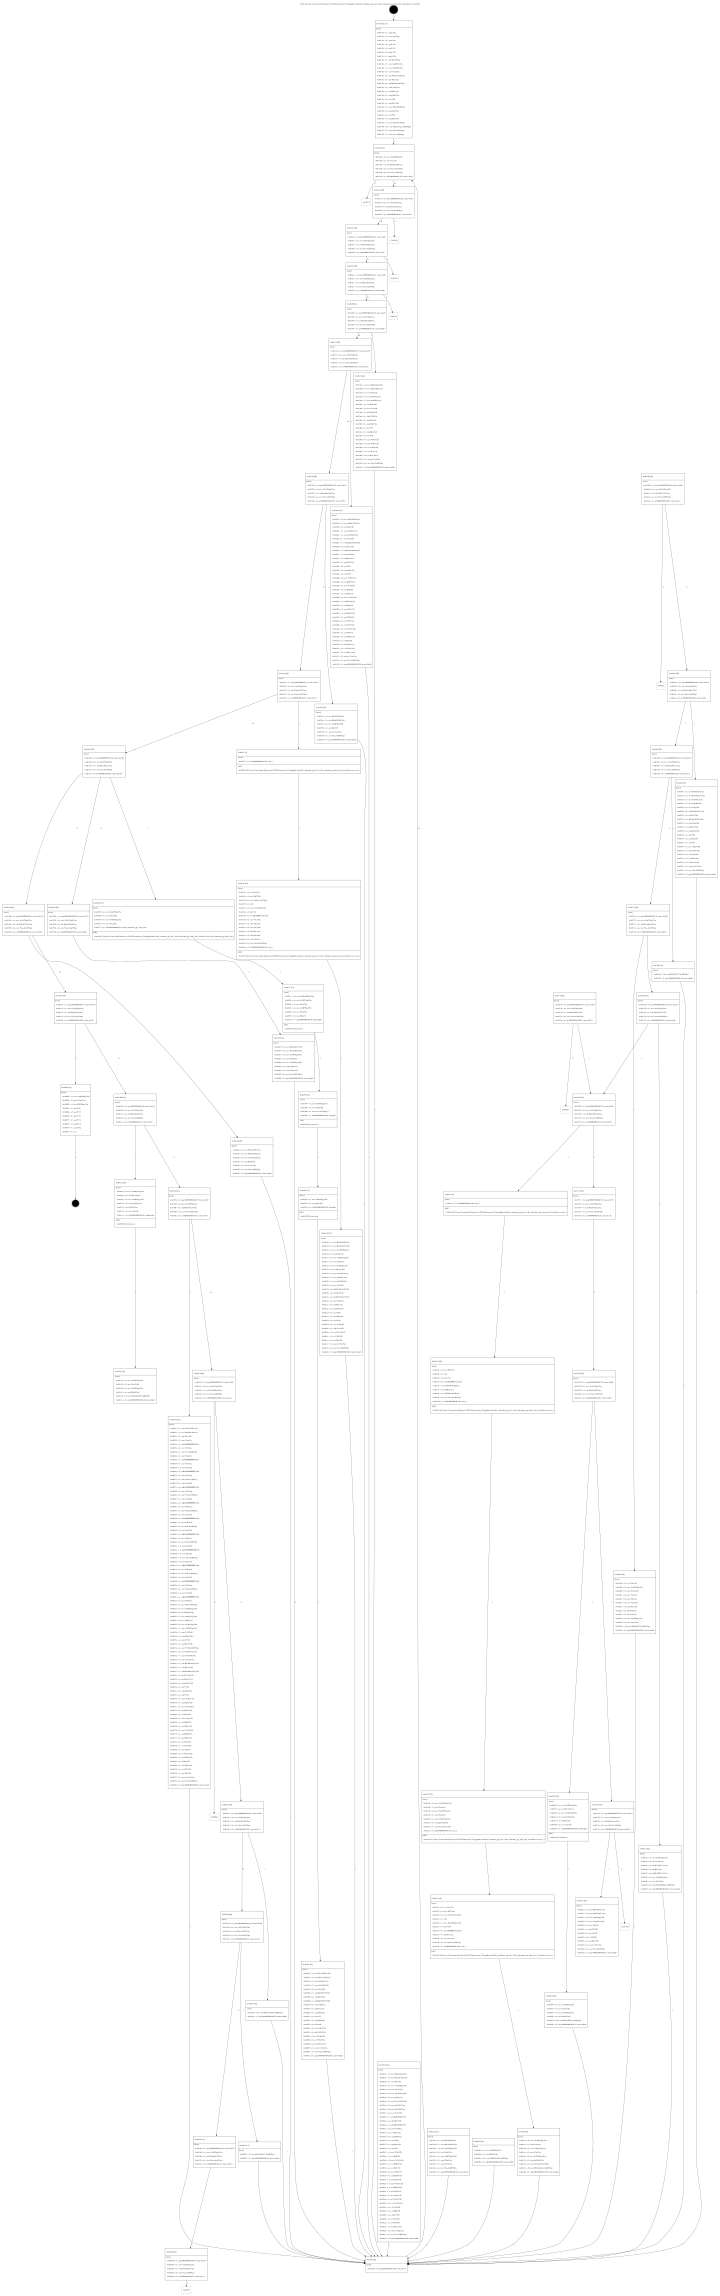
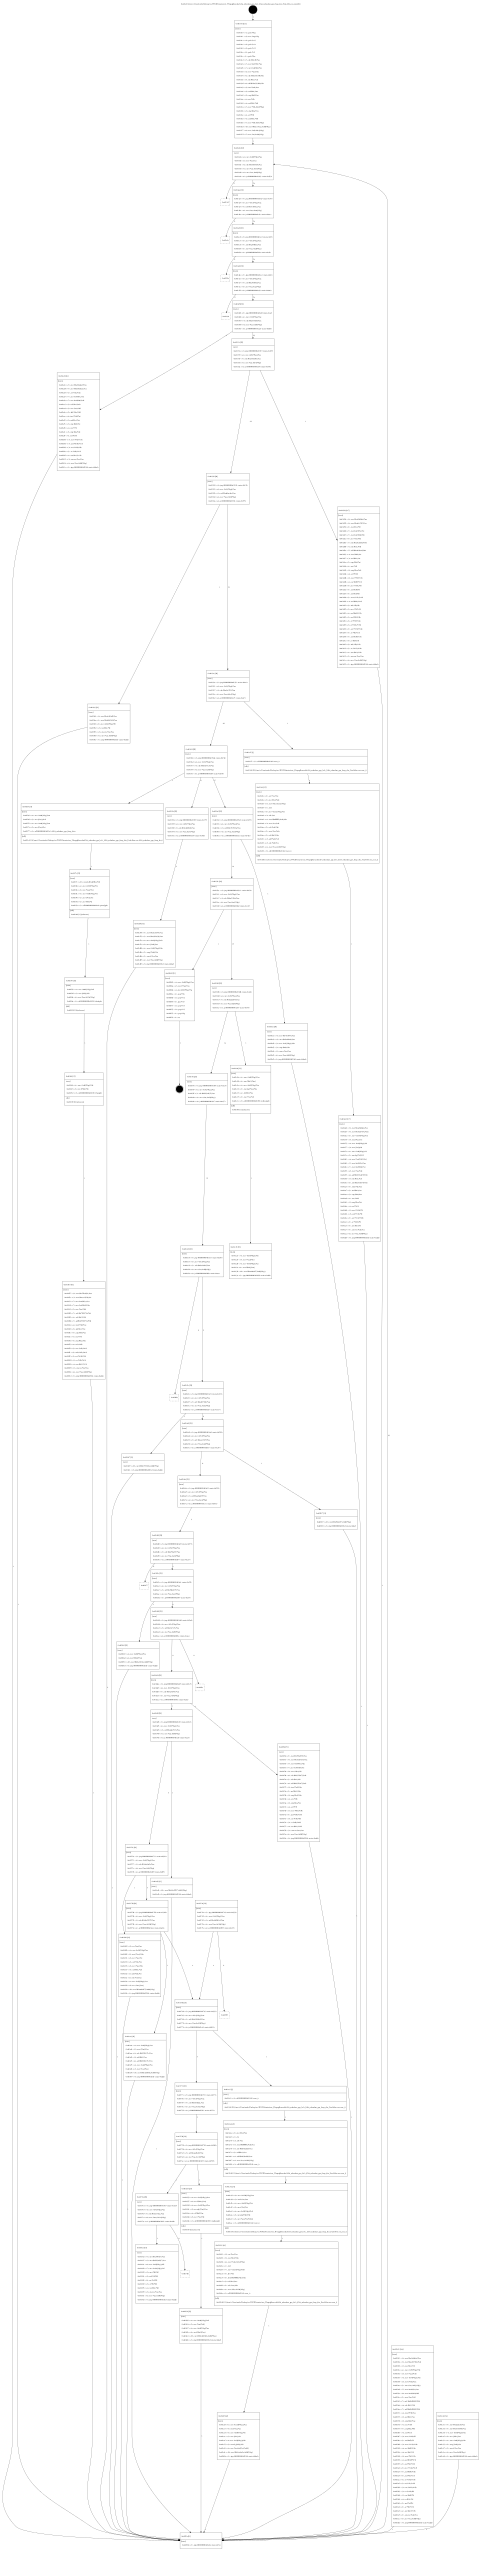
node "0x40169c [28]": added
node "0x401847 [350]": removed
